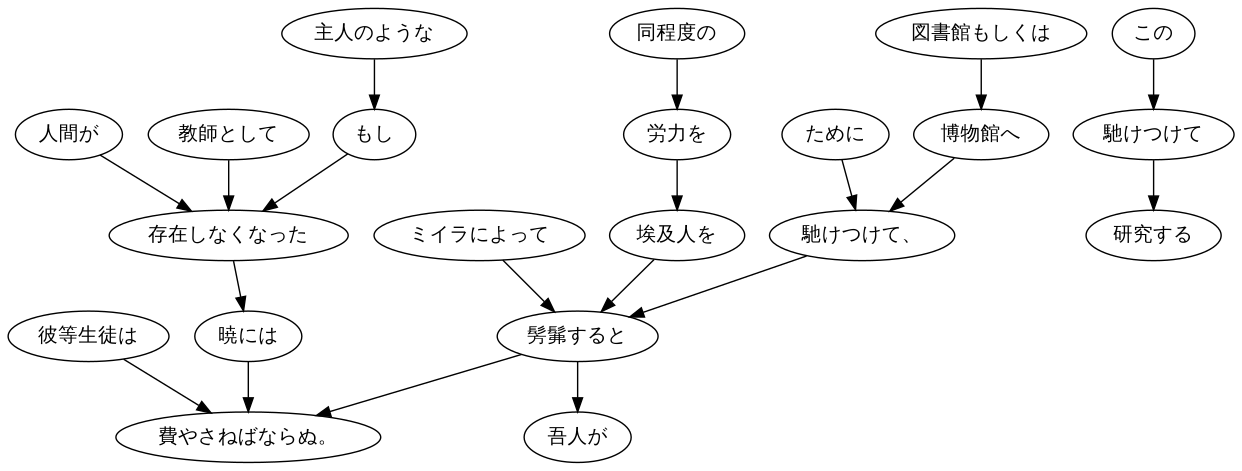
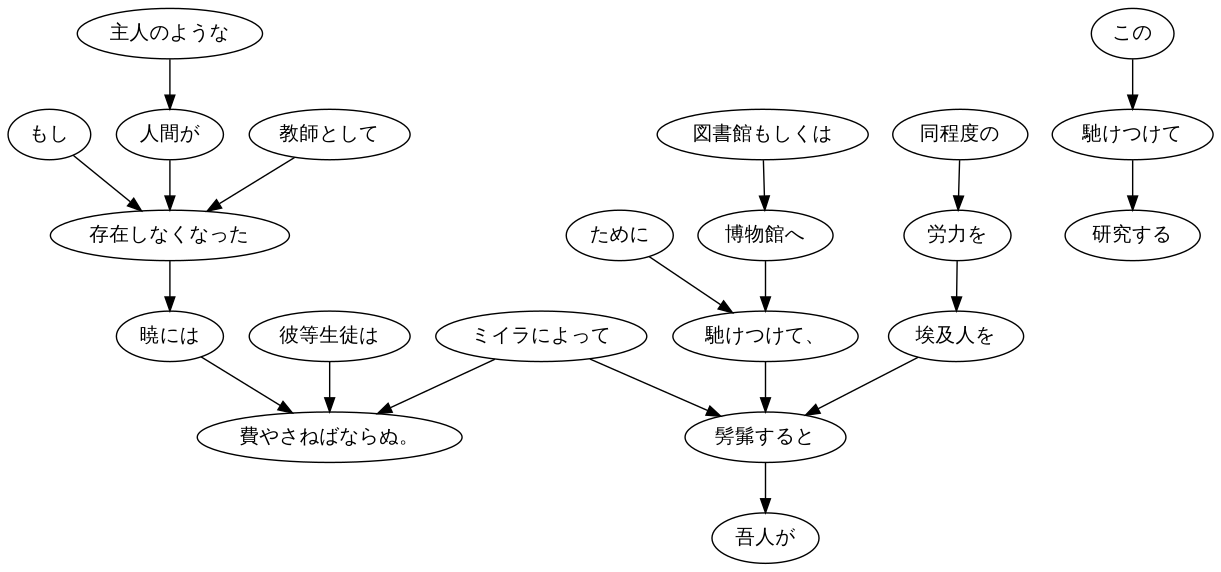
edge "主人のような" -> "もし": now "主人のような" -> "人間が"
edge "髣髴すると" -> "費やさねばならぬ。": now "ミイラによって" -> "費やさねばならぬ。"
